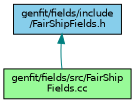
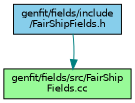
edge "genfit/fields/src/FairShip Fields.cc" -> "genfit/fields/include /FairShipFields.h": reversed
